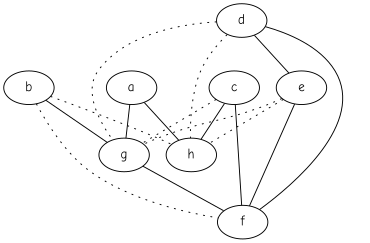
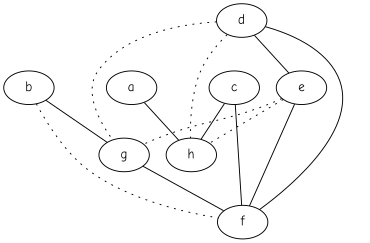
edge "b" -- "h": removed
edge "a" -- "g": removed
edge "c" -- "g": removed
